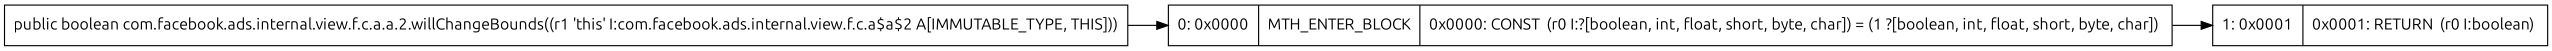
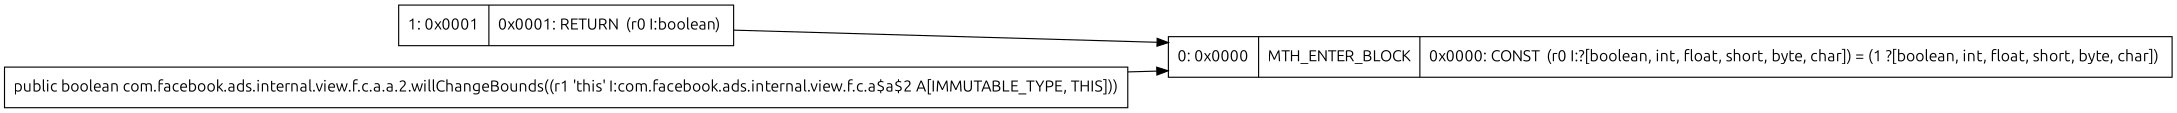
edge "0: 0x0000" -> "1: 0x0001": reversed
